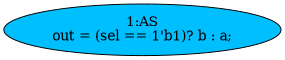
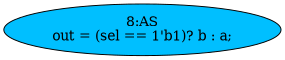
node "1:AS out = (sel == 1'b1)? b : a;": label "1:AS out = (sel == 1'b1)? b : a;" -> "8:AS out = (sel == 1'b1)? b : a;"
